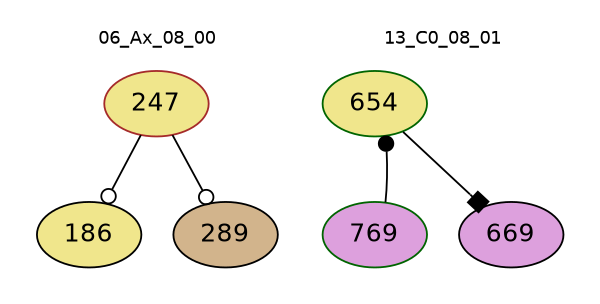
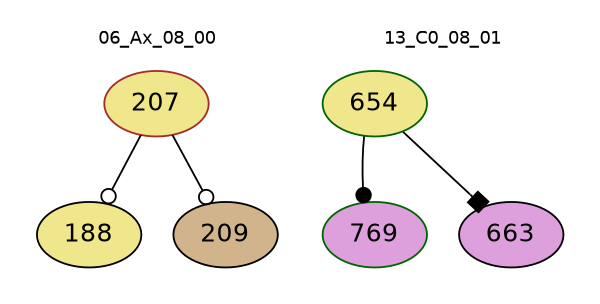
node "247": label "247" -> "207"
edge "769" -> "654": reversed
node "186": label "186" -> "188"
node "289": label "289" -> "209"
node "669": label "669" -> "663"
